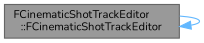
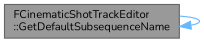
node "FCinematicShotTrackEditor ::FCinematicShotTrackEditor": label "FCinematicShotTrackEditor ::FCinematicShotTrackEditor" -> "FCinematicShotTrackEditor ::GetDefaultSubsequenceName"
